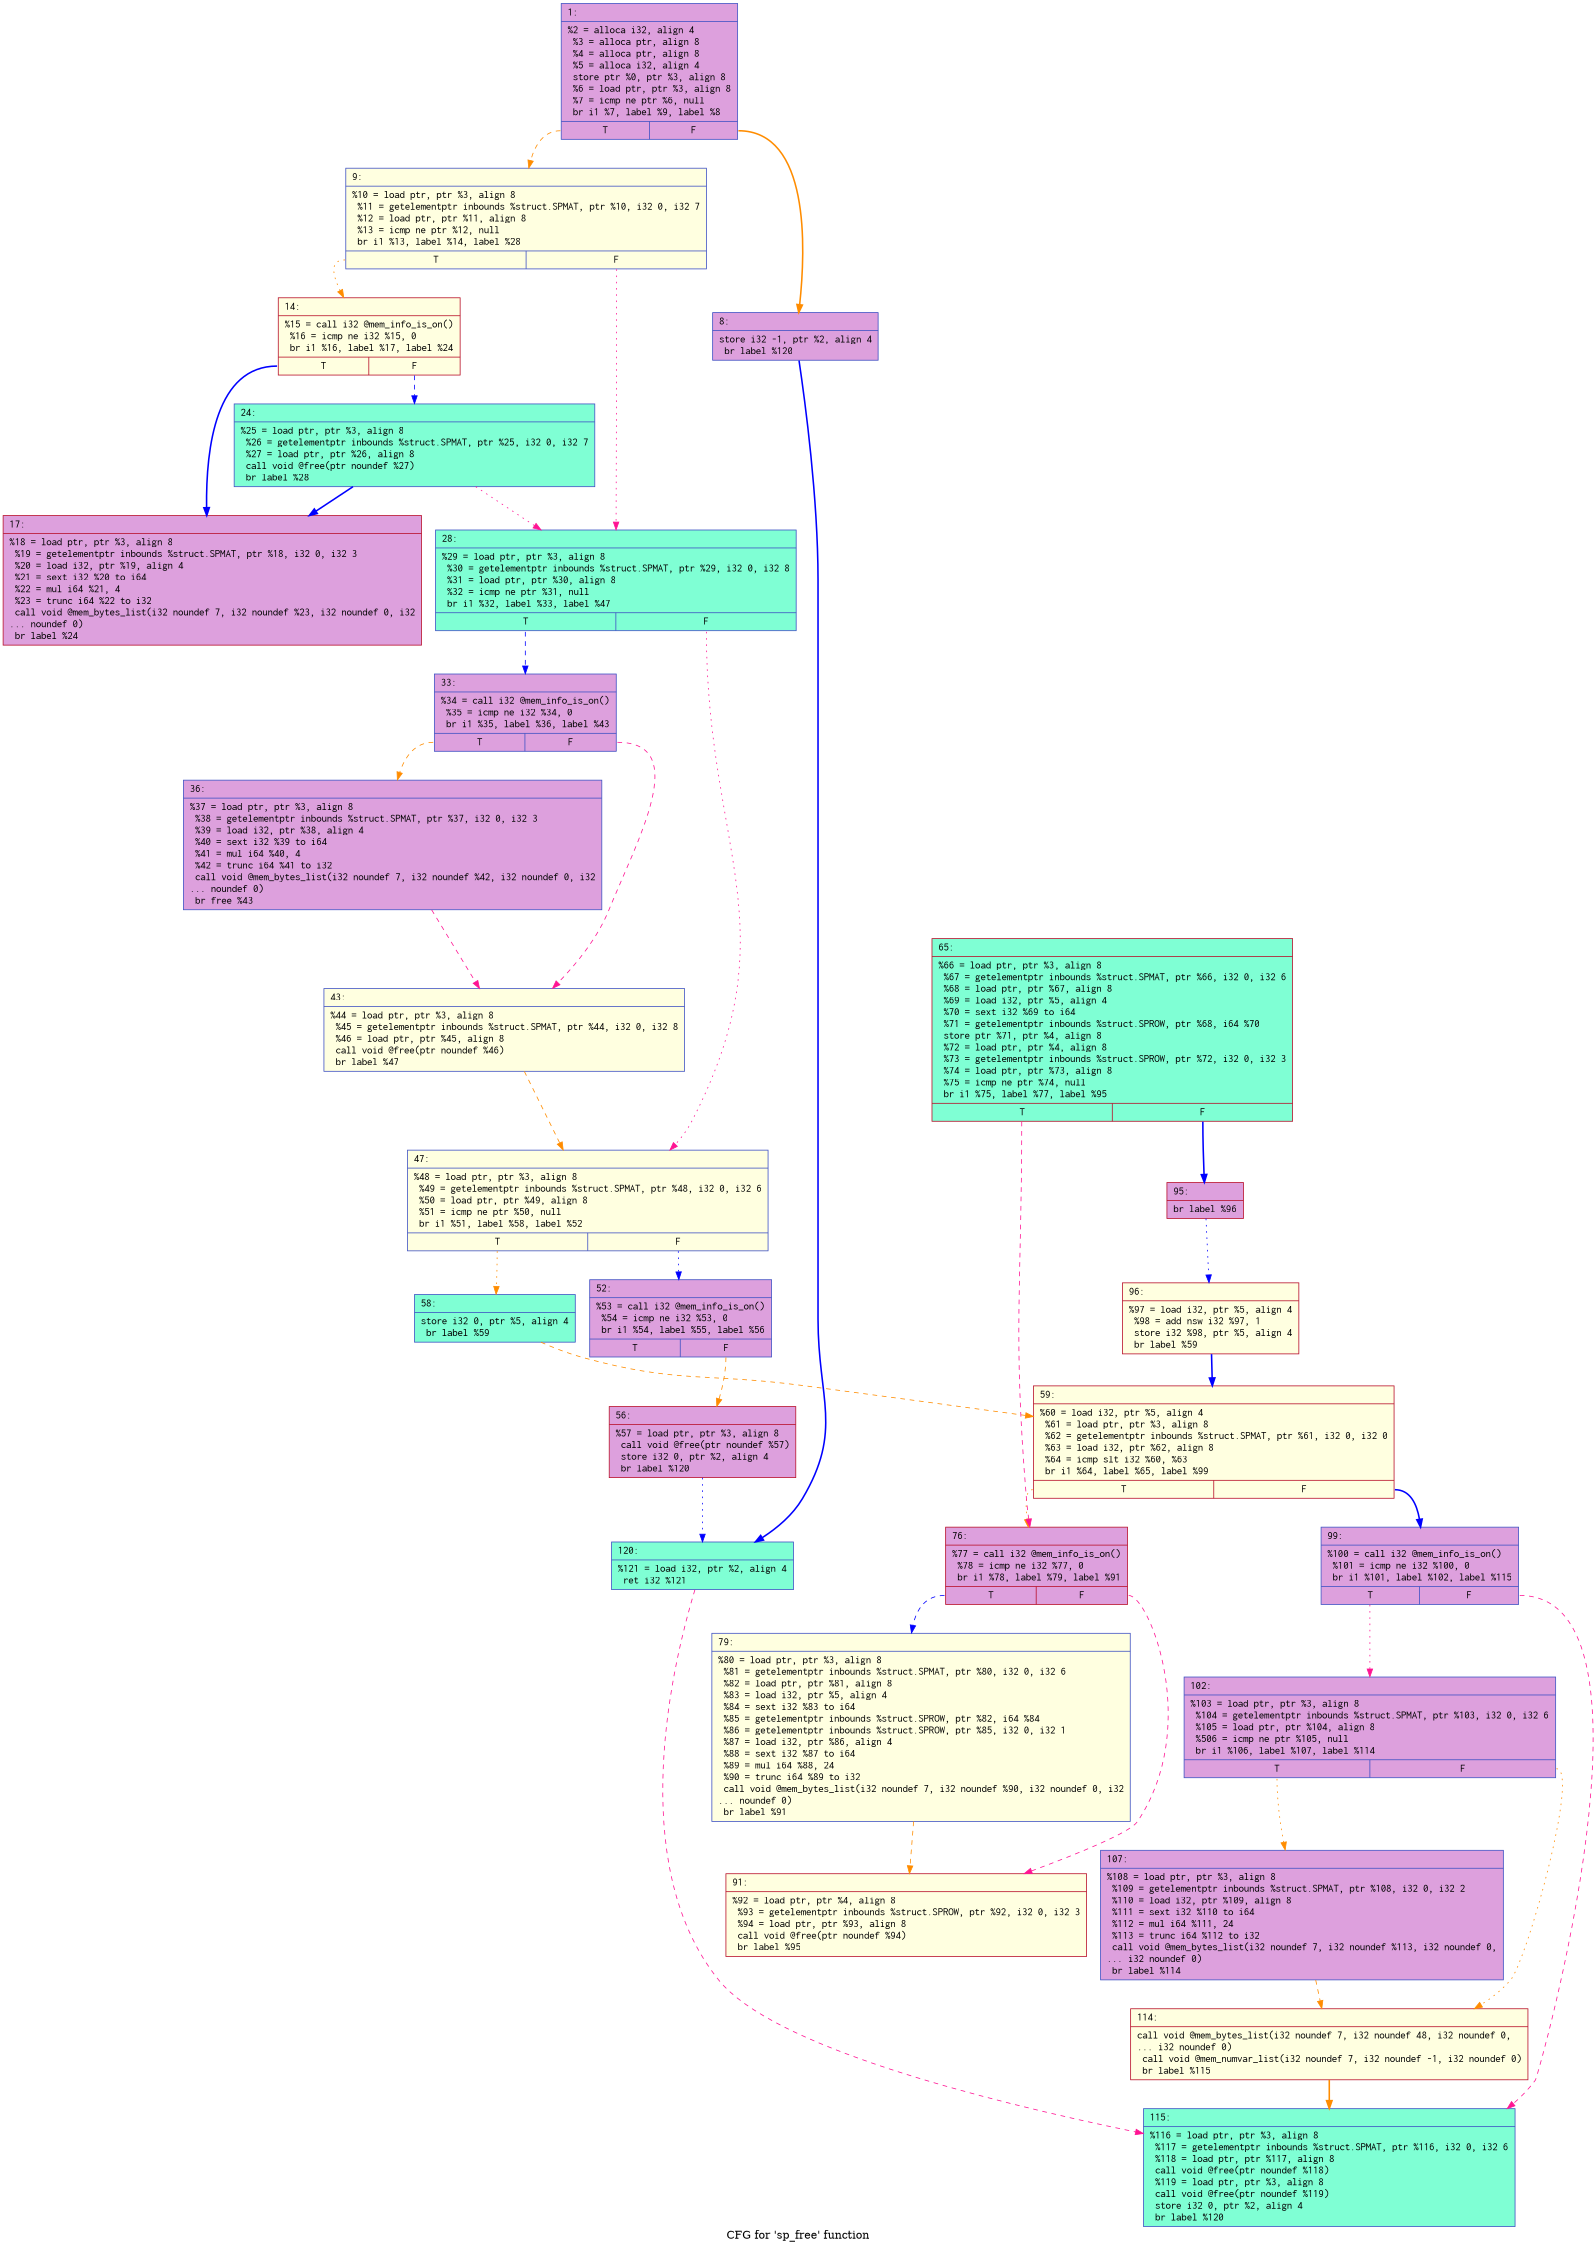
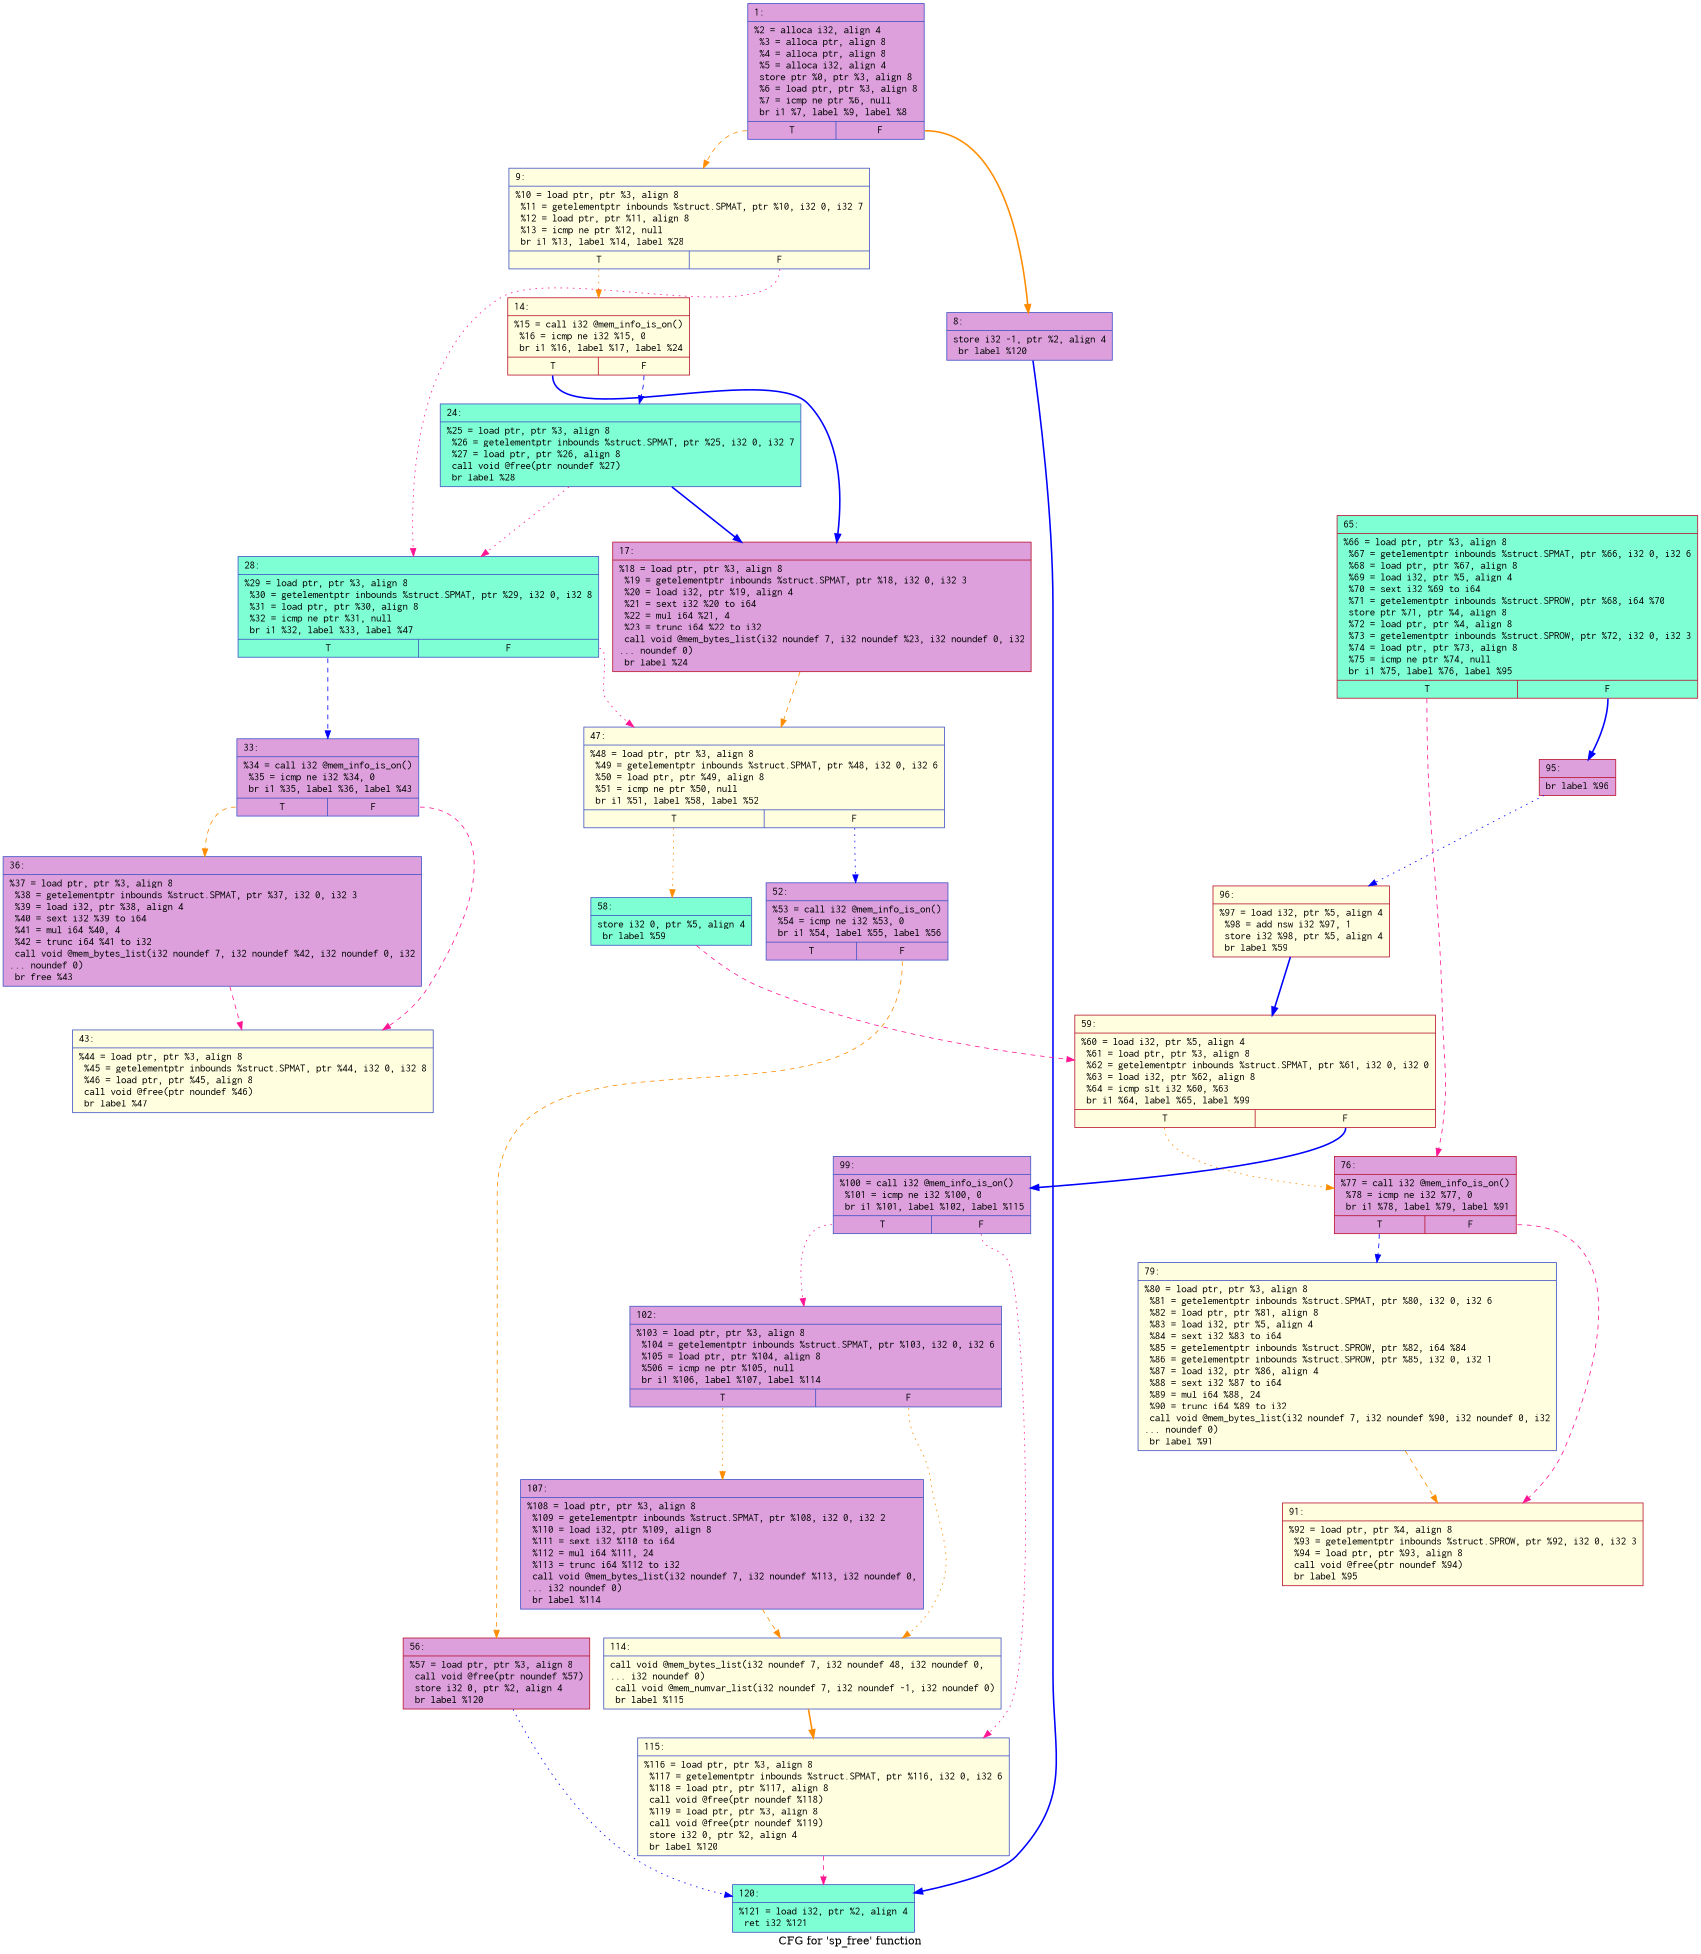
node "65:": text "br i1 %75, label %77, label %95" -> "br i1 %75, label %76, label %95"
edge "43:" -> "47:": now "17:" -> "47:"
edge "58:" -> "59:": color darkorange -> deeppink
edge "99:" -> "115:": style dashed -> dotted
edge "120:" -> "115:": reversed
node "114:": color #b70d28ff -> #3d50c3ff
node "115:": fillcolor aquamarine -> lightyellow
